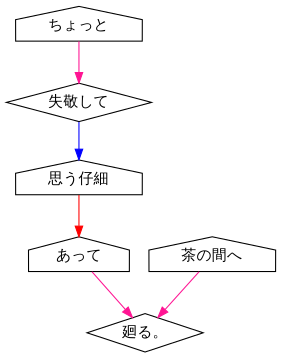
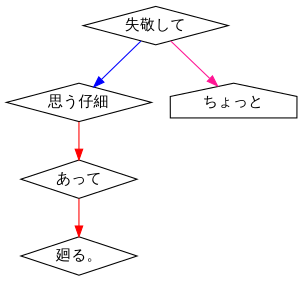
edge "ちょっと" -> "失敬して": reversed
node "思う仔細": shape house -> diamond
node "あって": shape house -> diamond
node "茶の間へ": removed
edge "あって" -> "廻る。": color deeppink -> red
